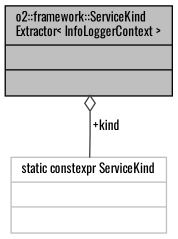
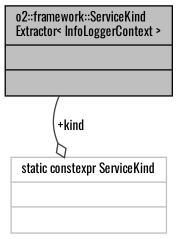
edge "static constexpr ServiceKind" -> "o2::framework::ServiceKind": reversed
